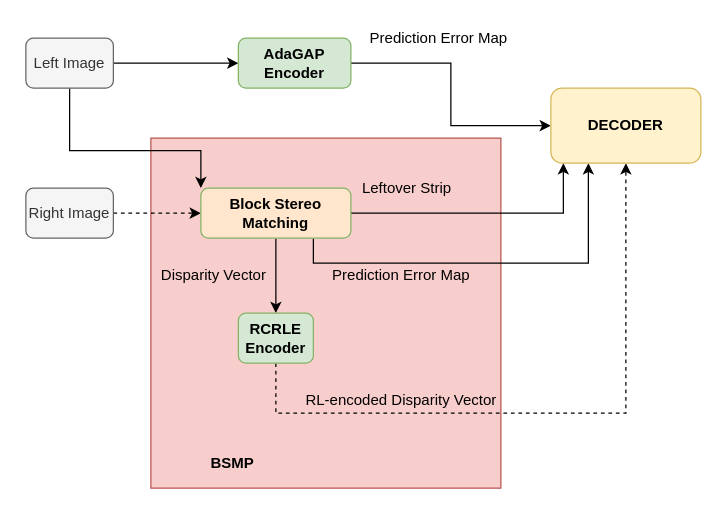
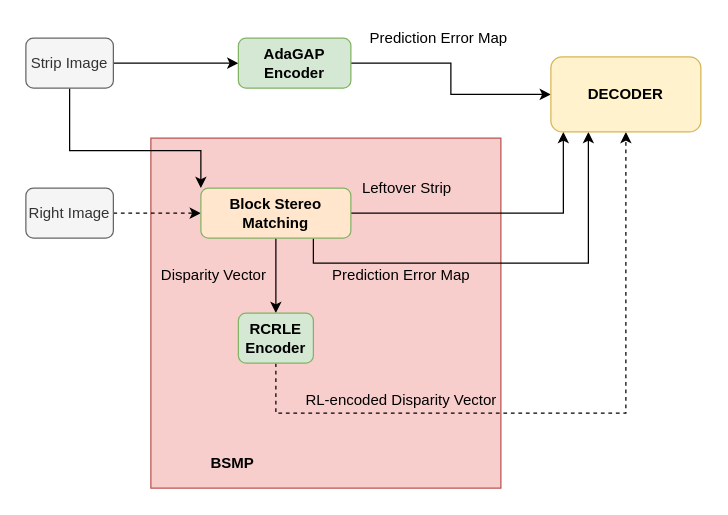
node "Left Image": label "Left Image" -> "Strip Image"
node "DECODER": moved (626, 126) -> (626, 94)
